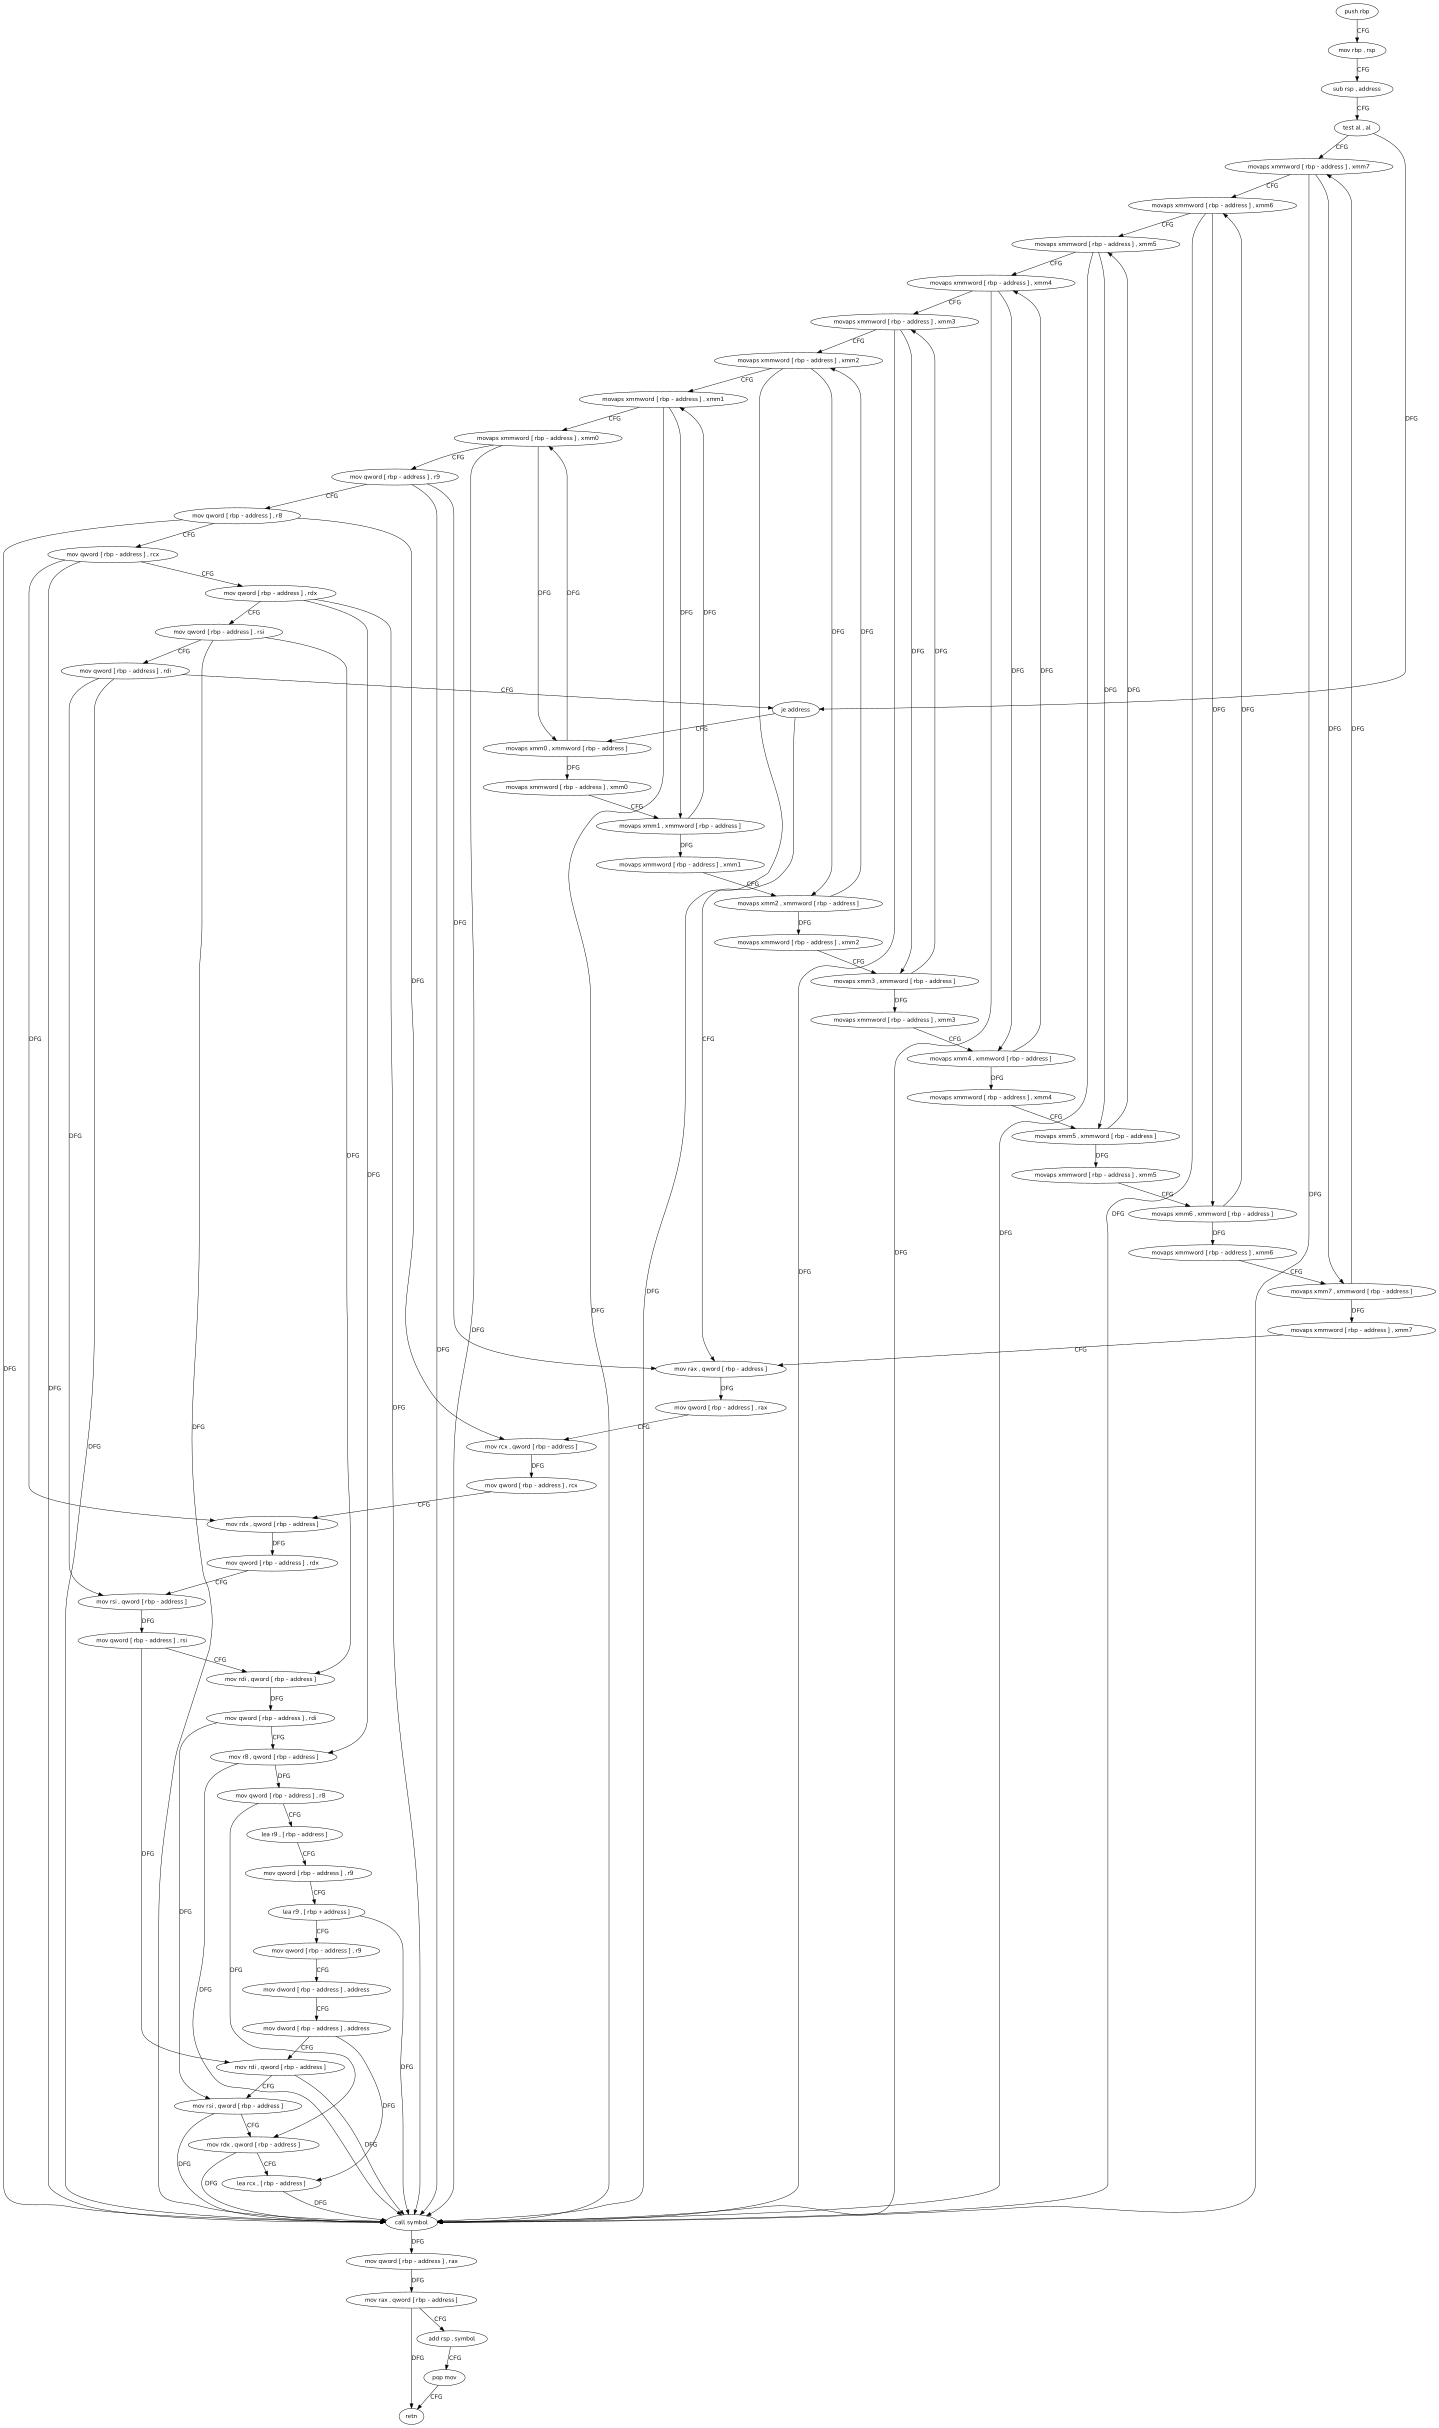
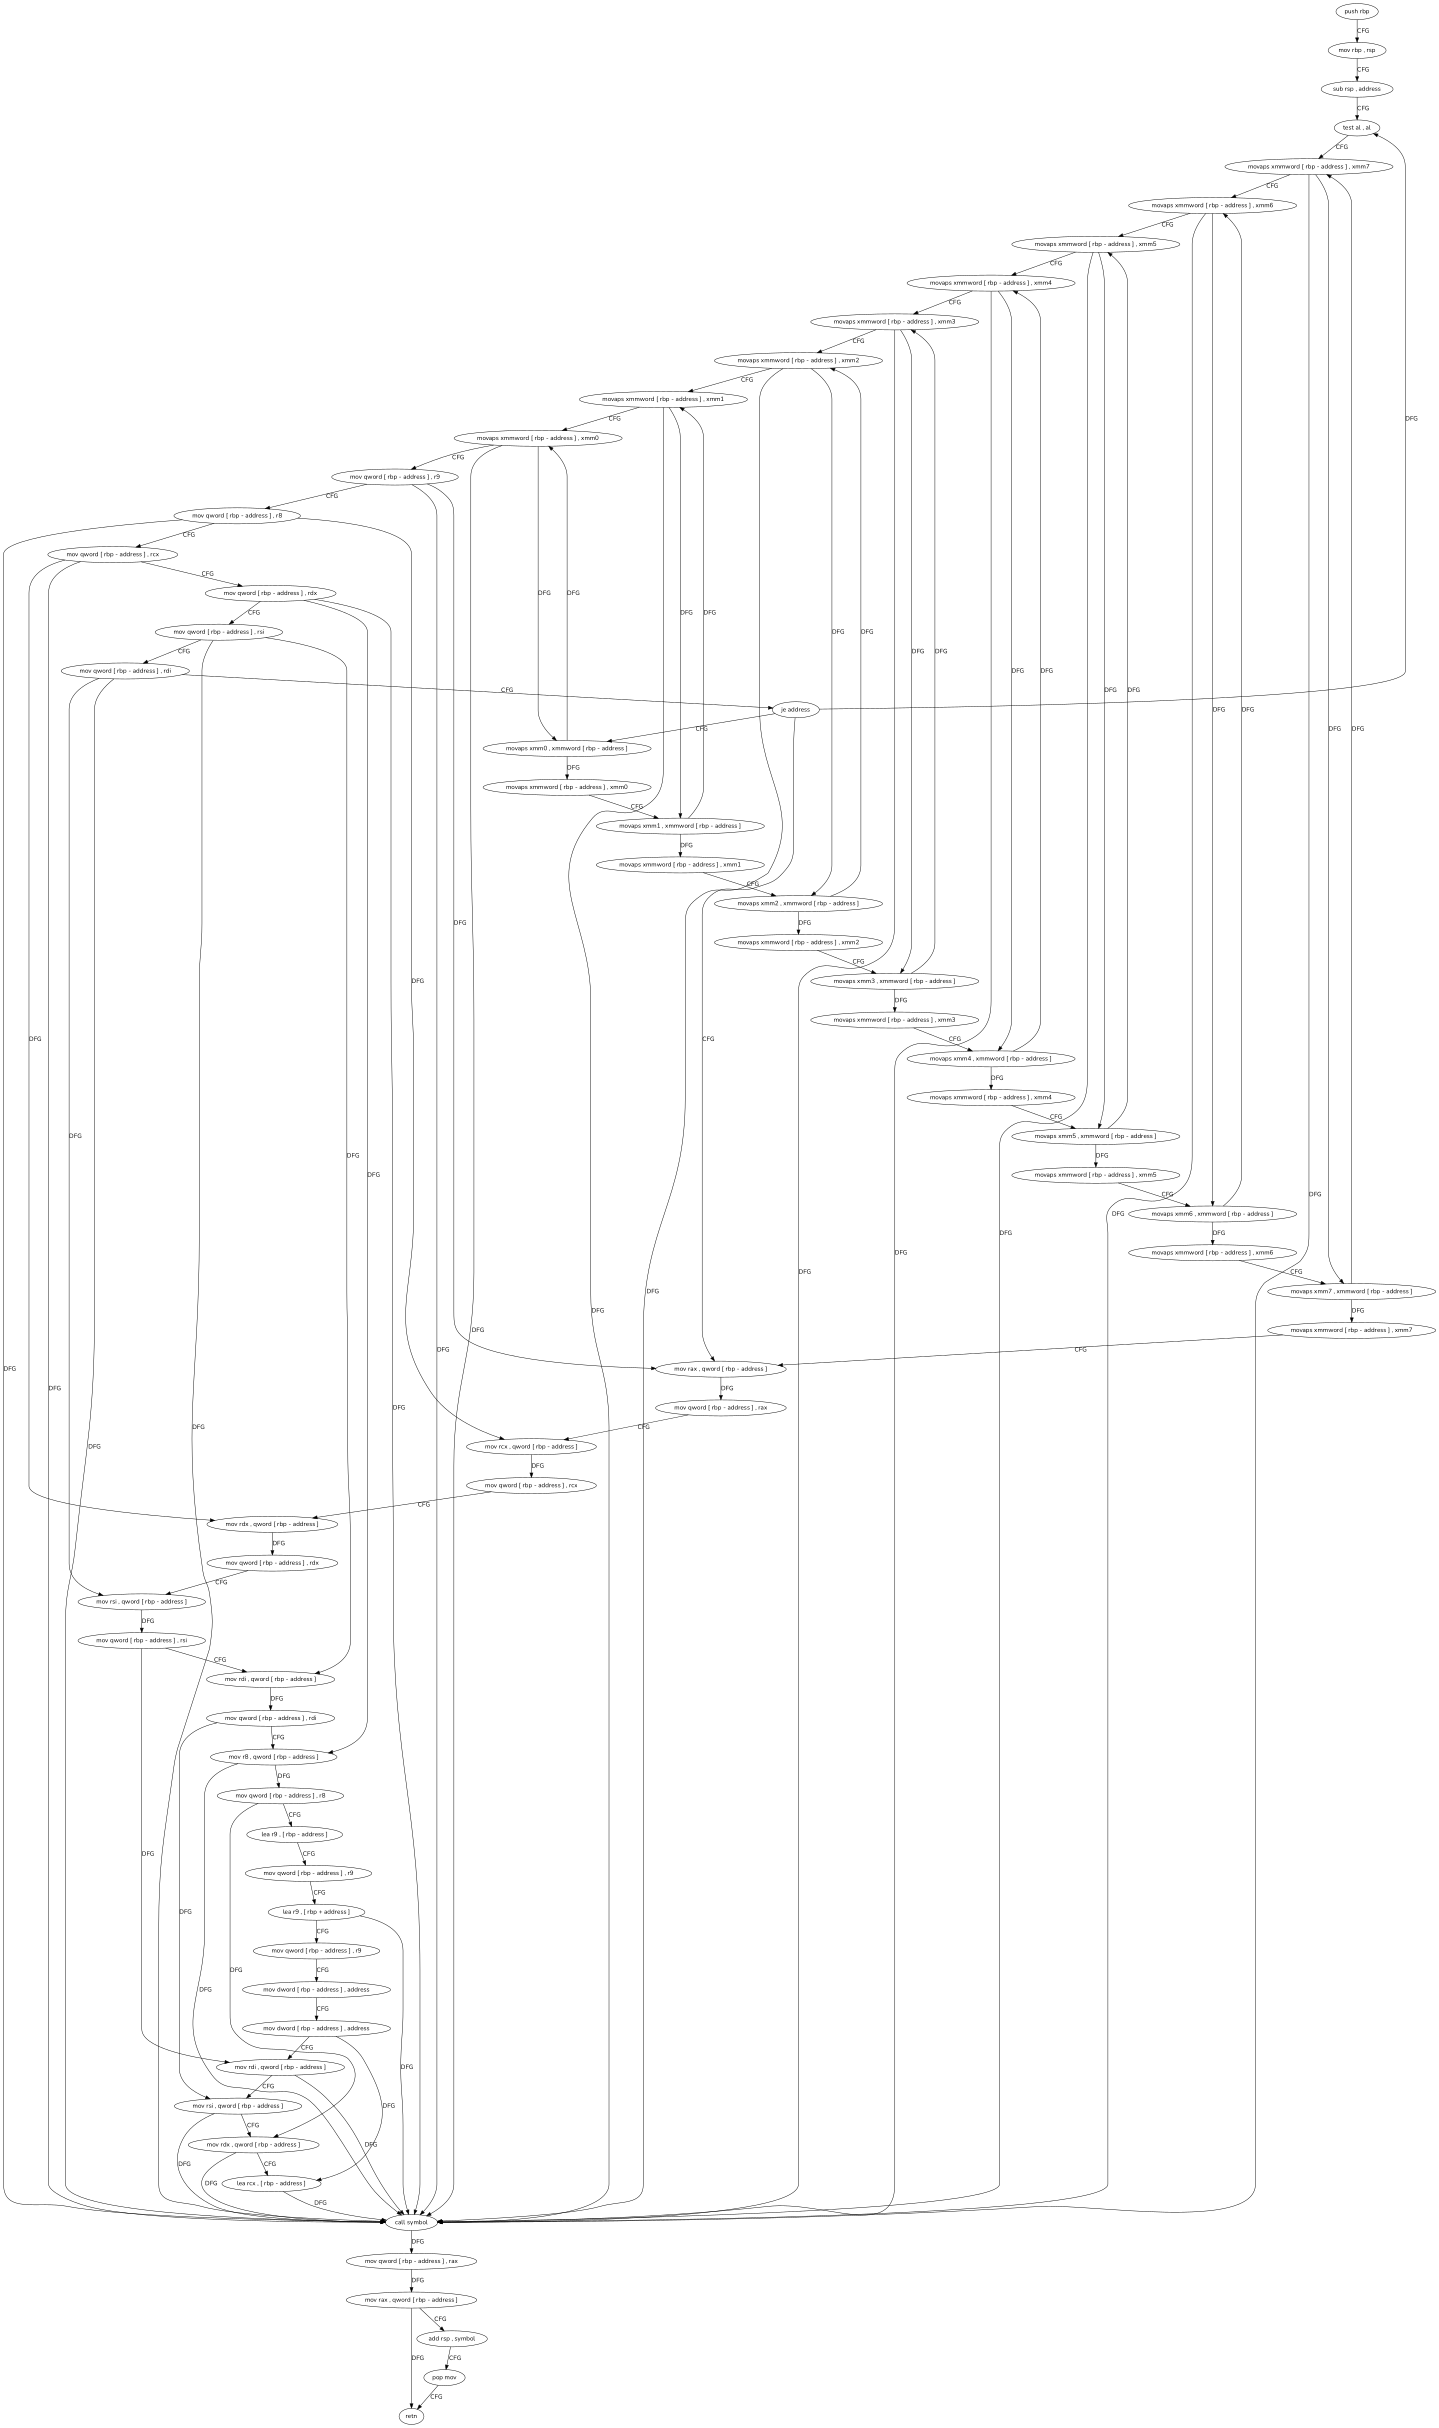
edge "test al , al" -> "je address": reversed
